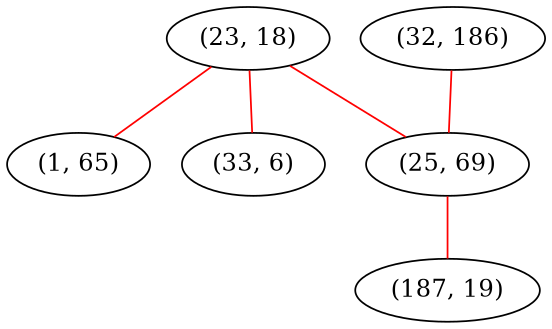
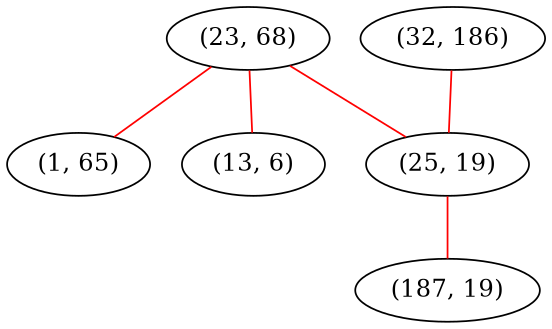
node "(23, 18)": label "(23, 18)" -> "(23, 68)"
node "(33, 6)": label "(33, 6)" -> "(13, 6)"
node "(25, 69)": label "(25, 69)" -> "(25, 19)"
